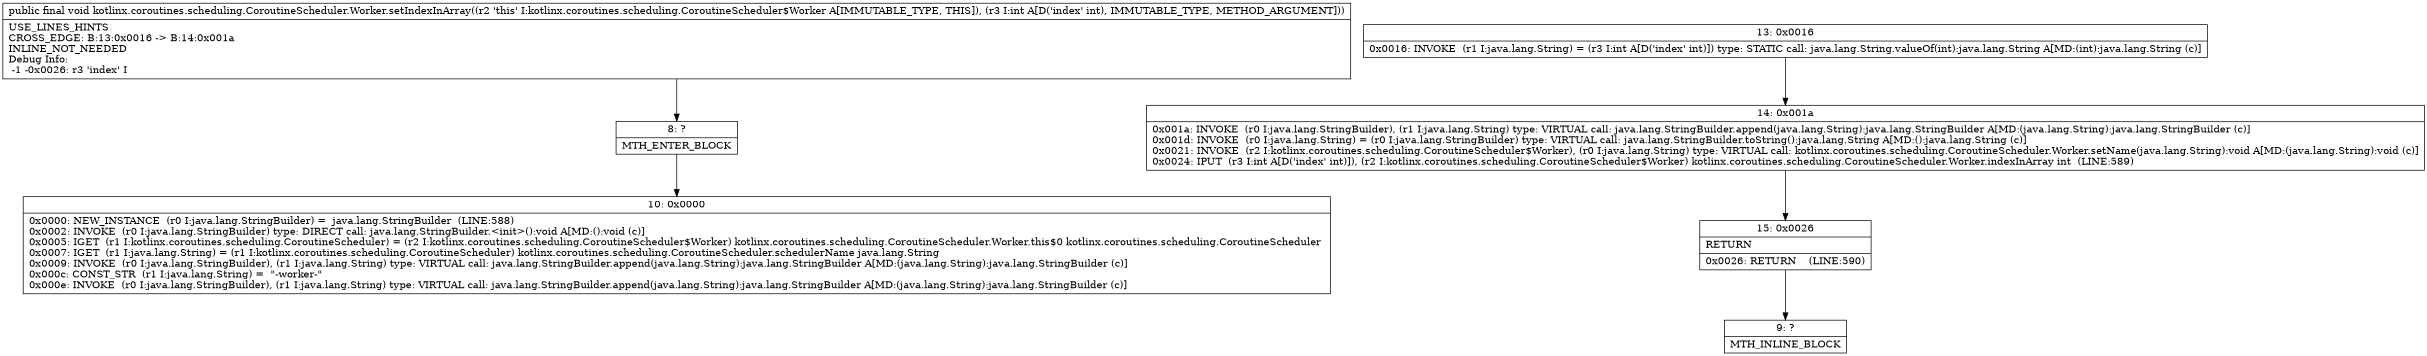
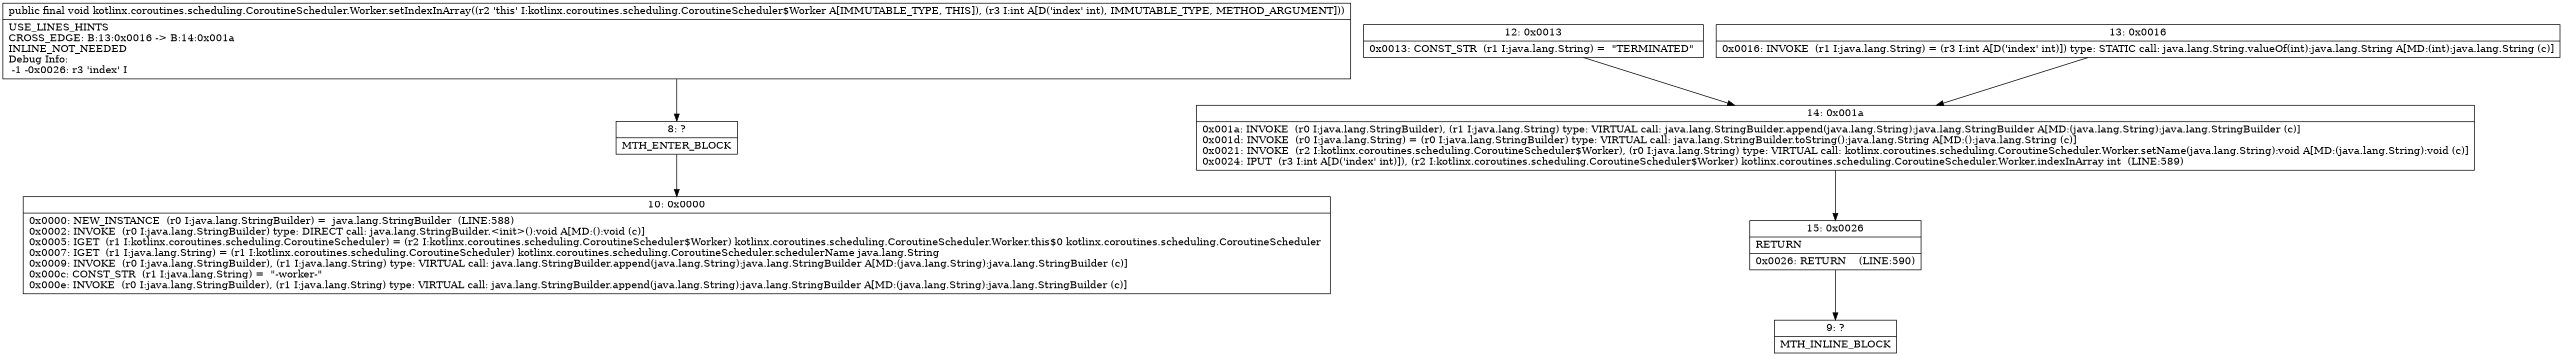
node "12: 0x0013": added
